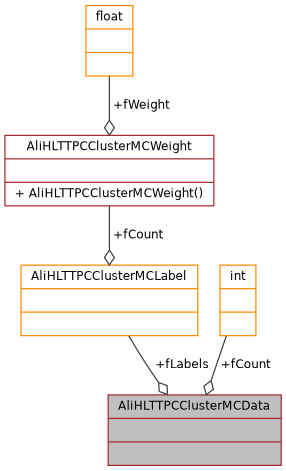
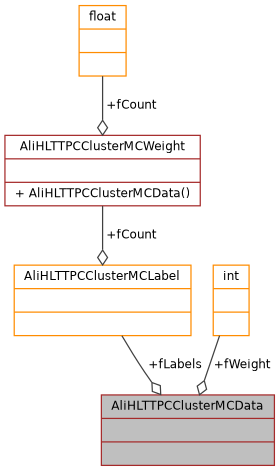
edge "float" -> "AliHLTTPCClusterMCWeight": label " +fWeight" -> " +fCount"
node "AliHLTTPCClusterMCWeight": text "+ AliHLTTPCClusterMCWeight()" -> "+ AliHLTTPCClusterMCData()"
edge "int" -> "AliHLTTPCClusterMCData": label " +fCount" -> " +fWeight"
